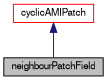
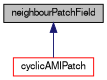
edge "neighbourPatchField" -> "cyclicAMIPatch": reversed
